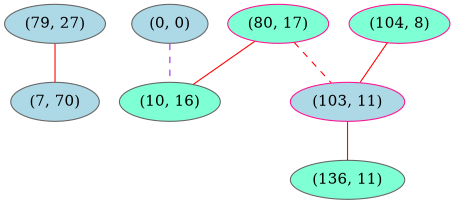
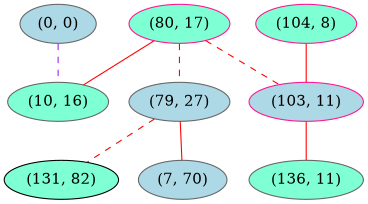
edge "(80, 17)" -- "(79, 27)": added
node "(131, 82)": added
